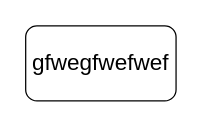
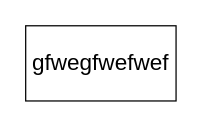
node "gfwegfwefwef": shape rounded rectangle -> rectangle
